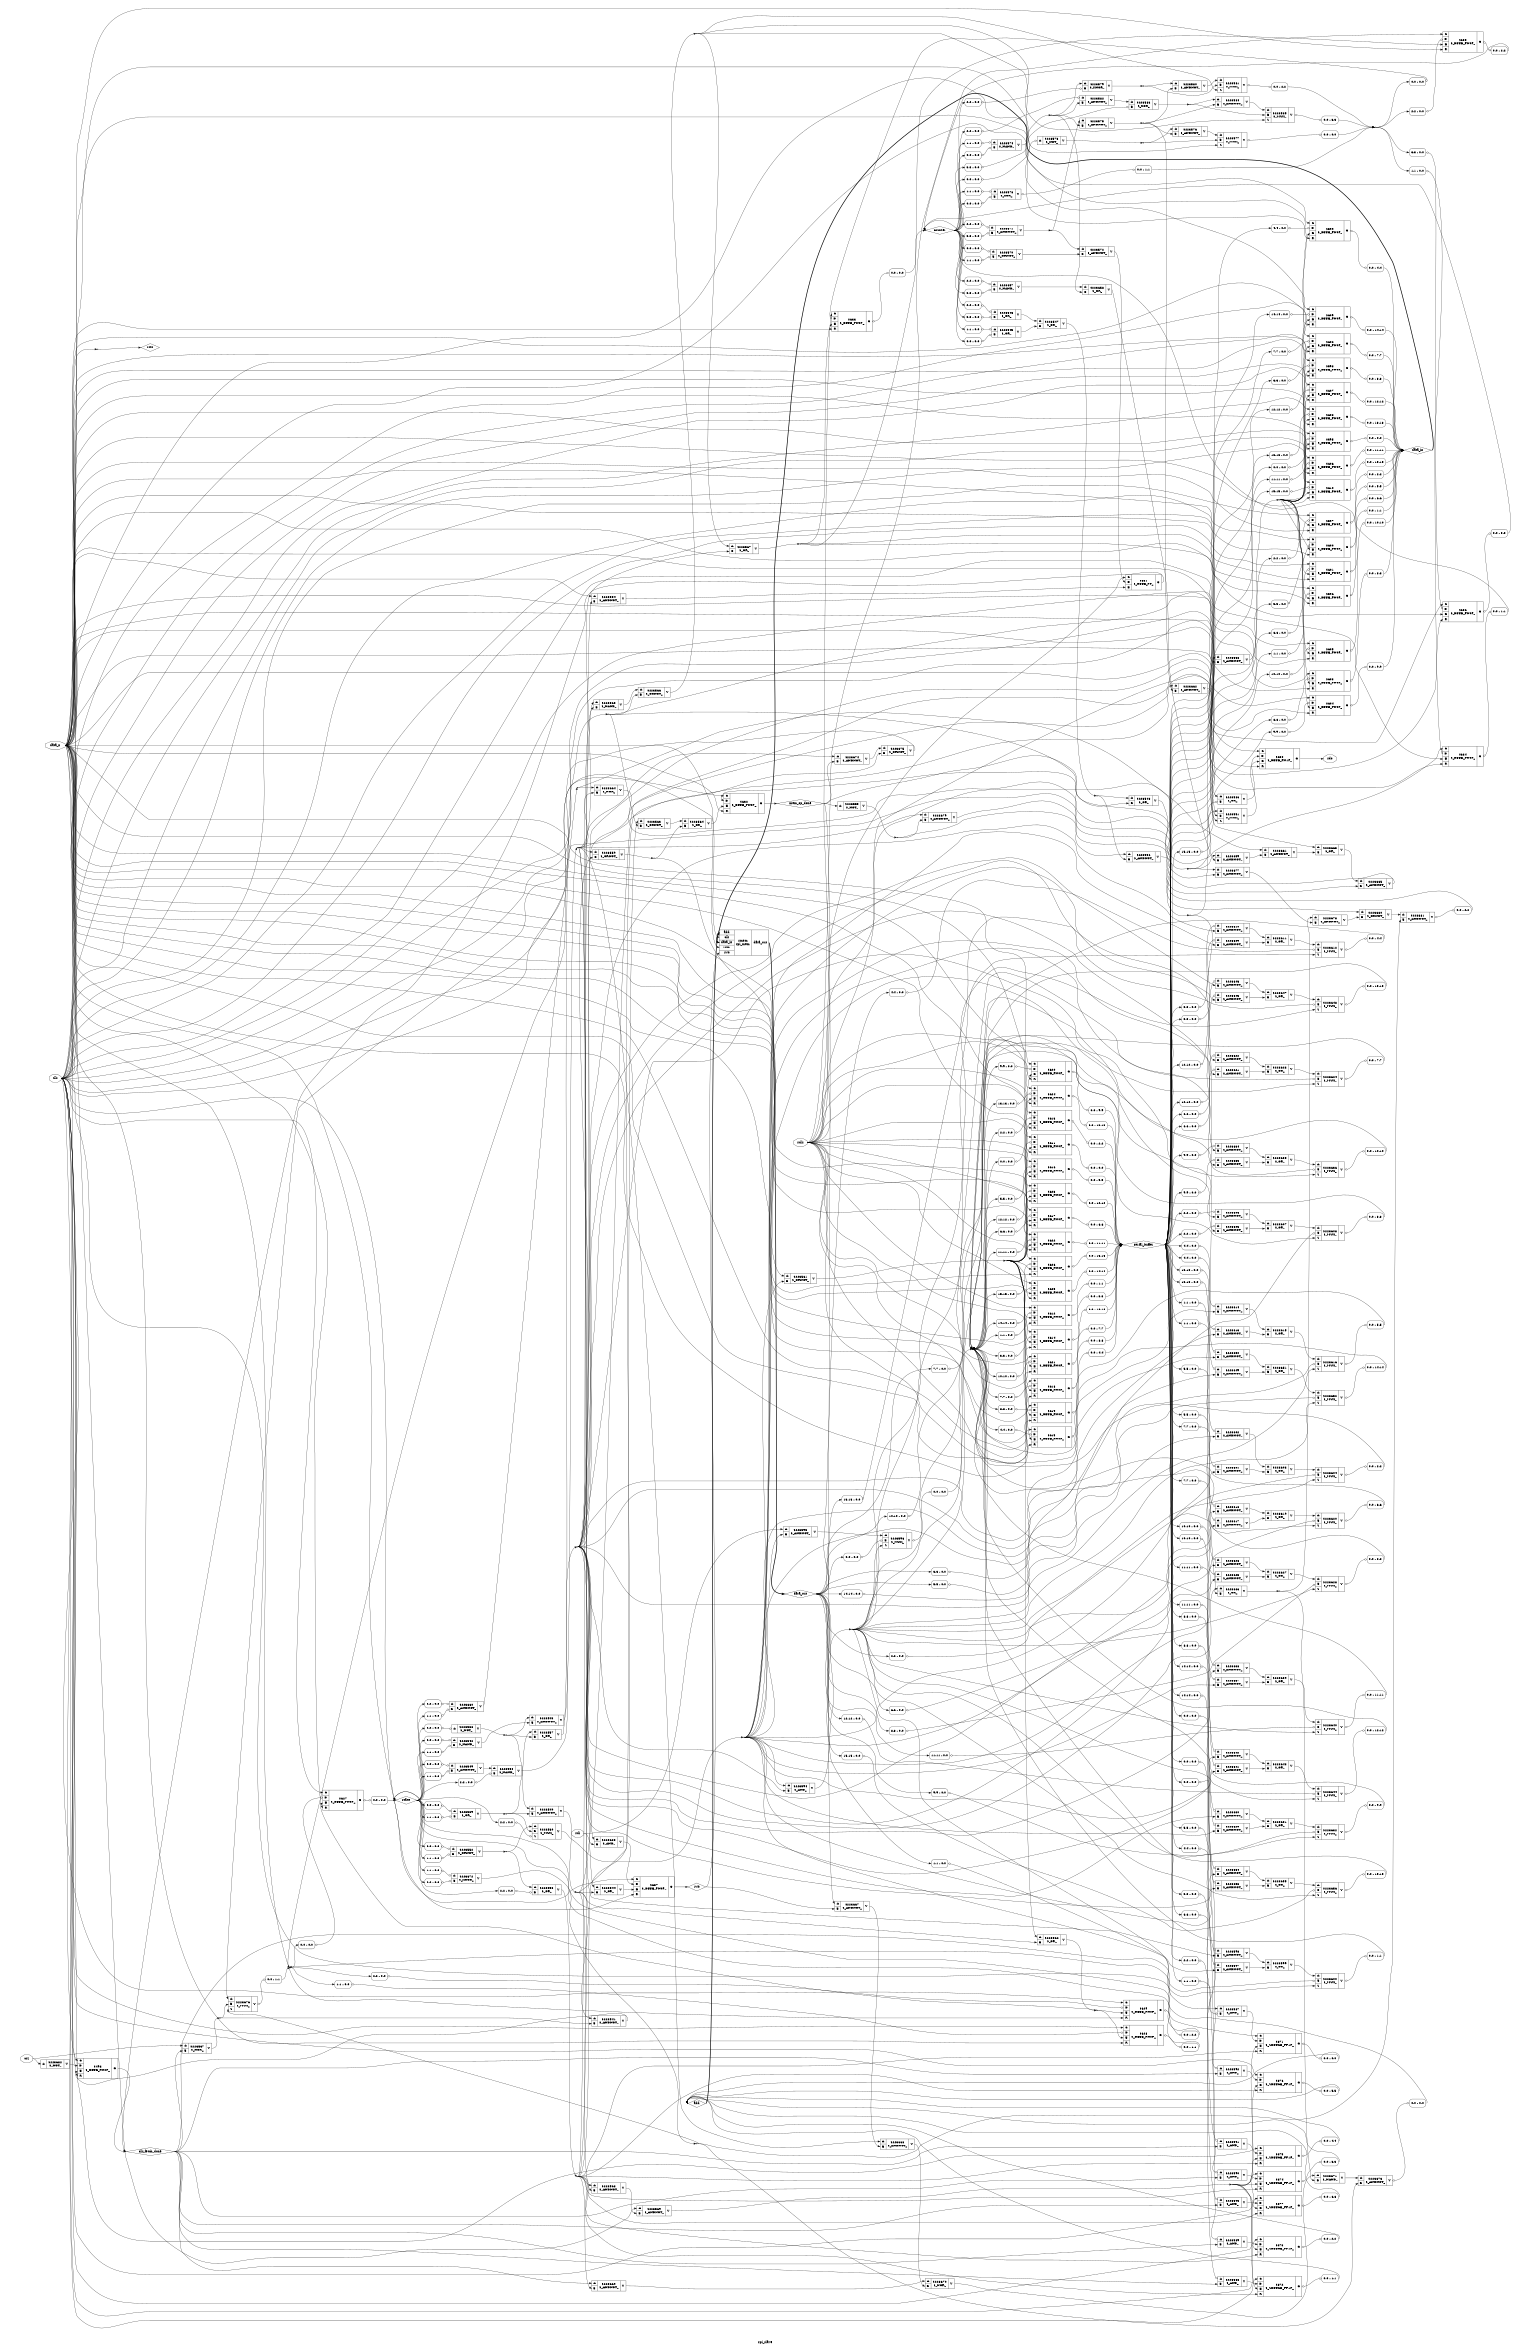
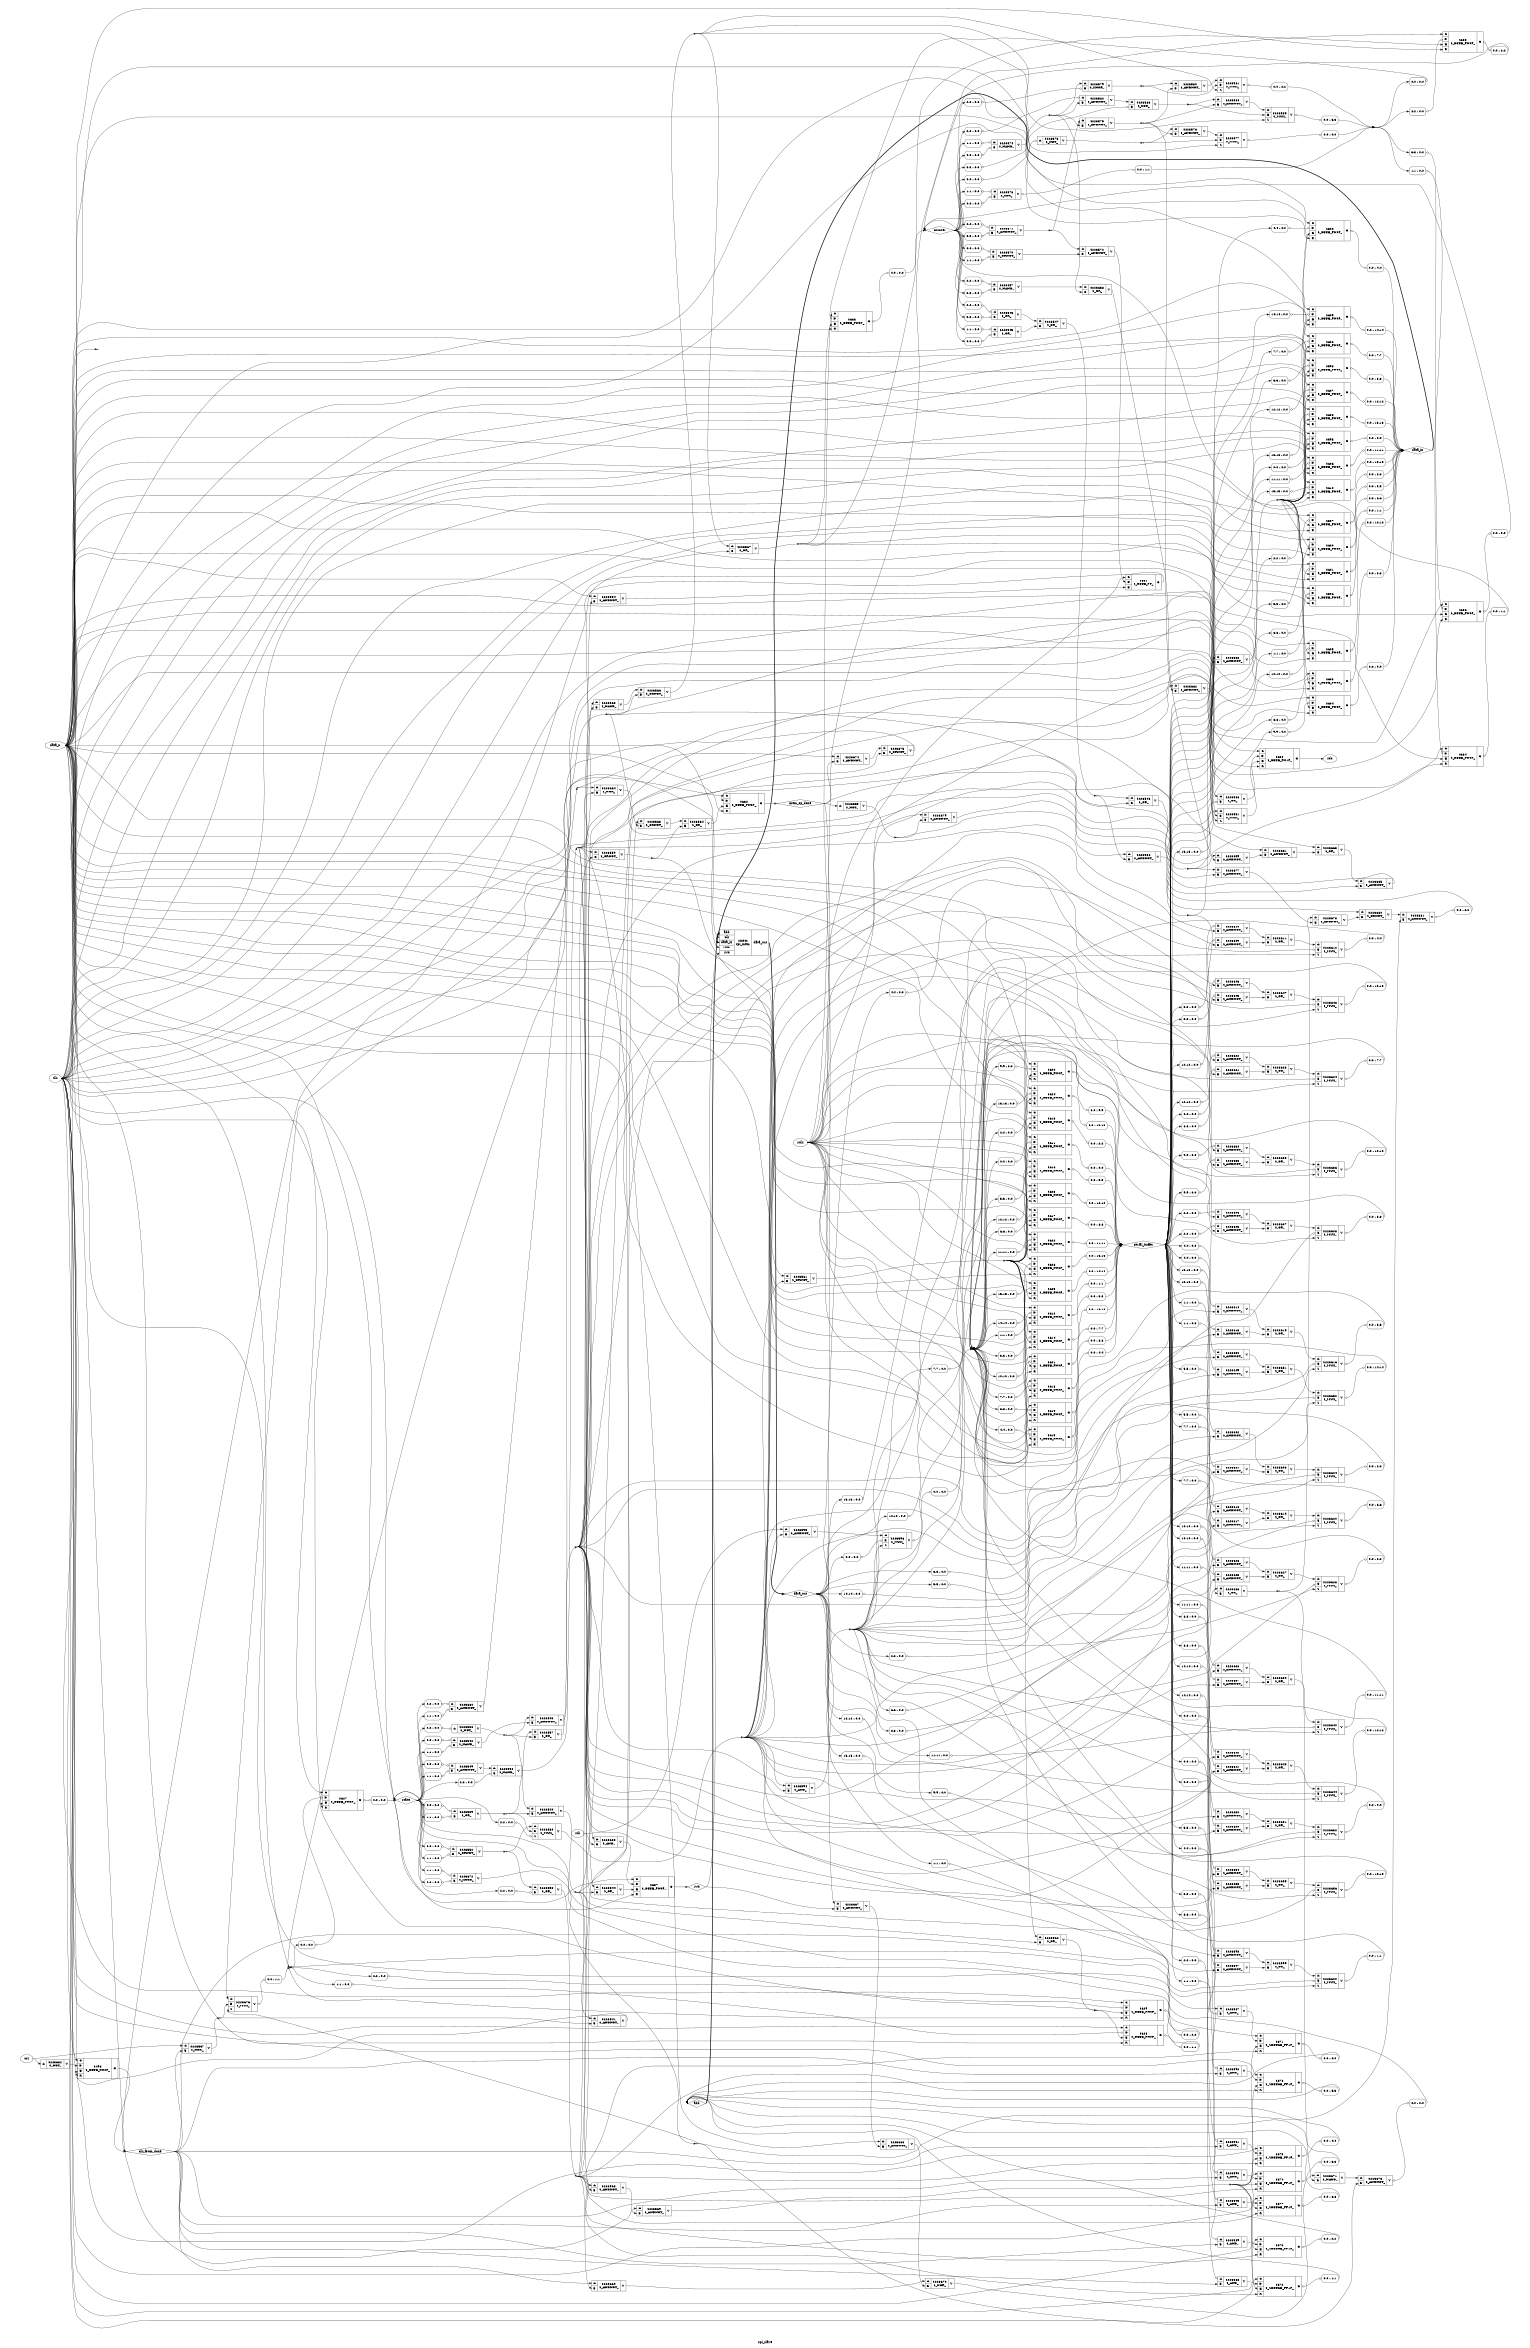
node "rstn": removed
